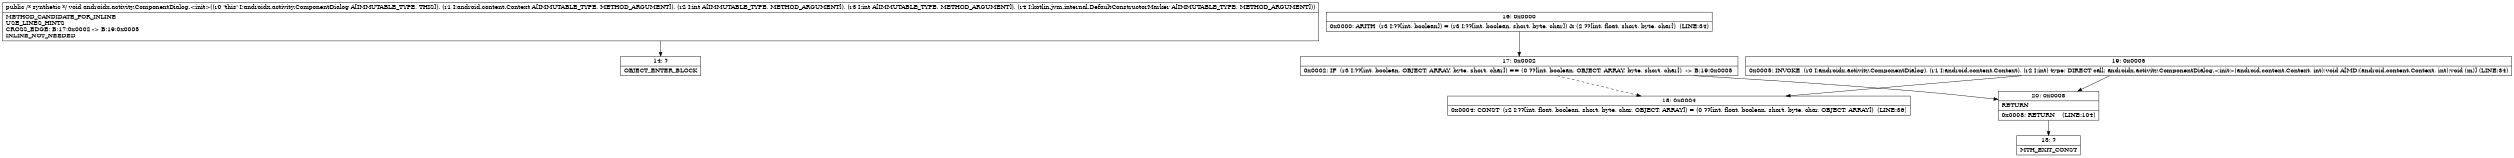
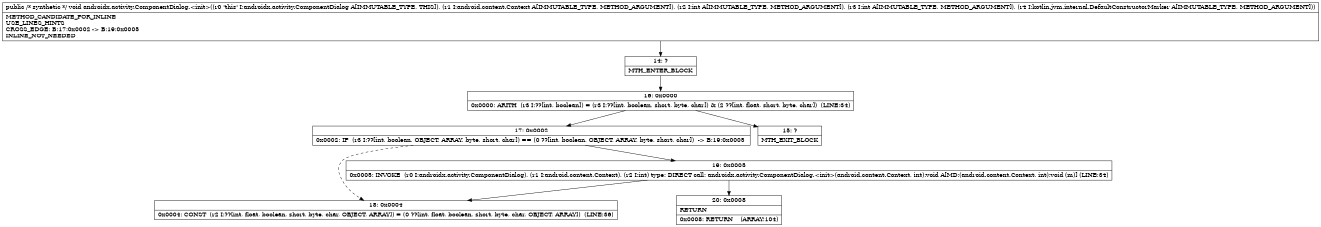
node "14: ?": text "OBJECT_ENTER_BLOCK" -> "MTH_ENTER_BLOCK"
edge "14: ?" -> "16: 0x0000": added
edge "17: 0x0002" -> "20: 0x0008": now "17: 0x0002" -> "19: 0x0005"
node "20: 0x0008": text "0x0008: RETURN    (LINE:104)" -> "0x0008: RETURN    (ARRAY:104)"
edge "20: 0x0008" -> "15: ?": now "16: 0x0000" -> "15: ?"
node "15: ?": text "MTH_EXIT_CONST" -> "MTH_EXIT_BLOCK"
